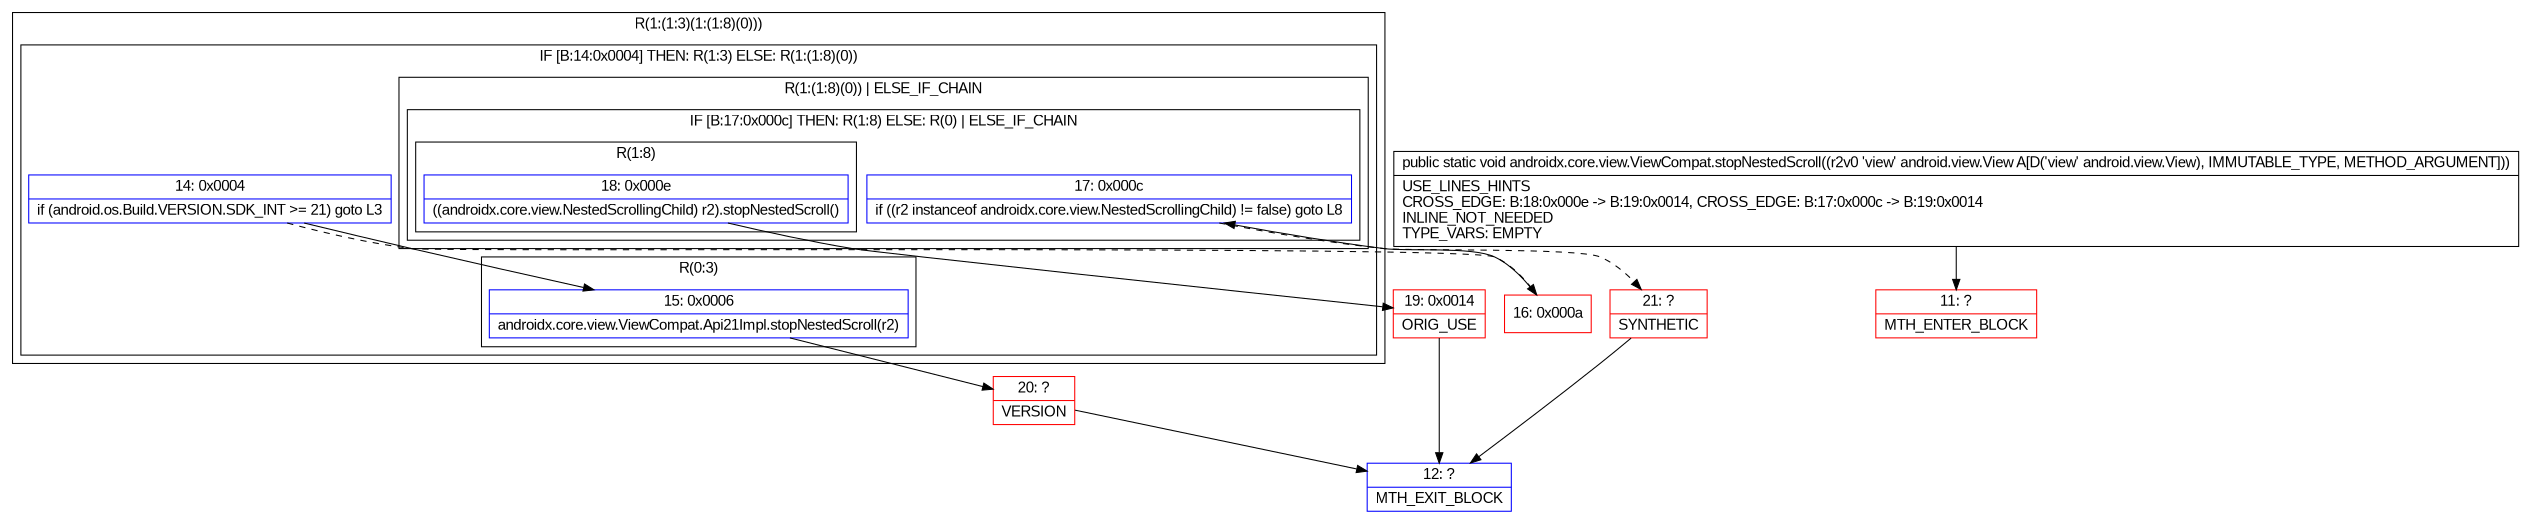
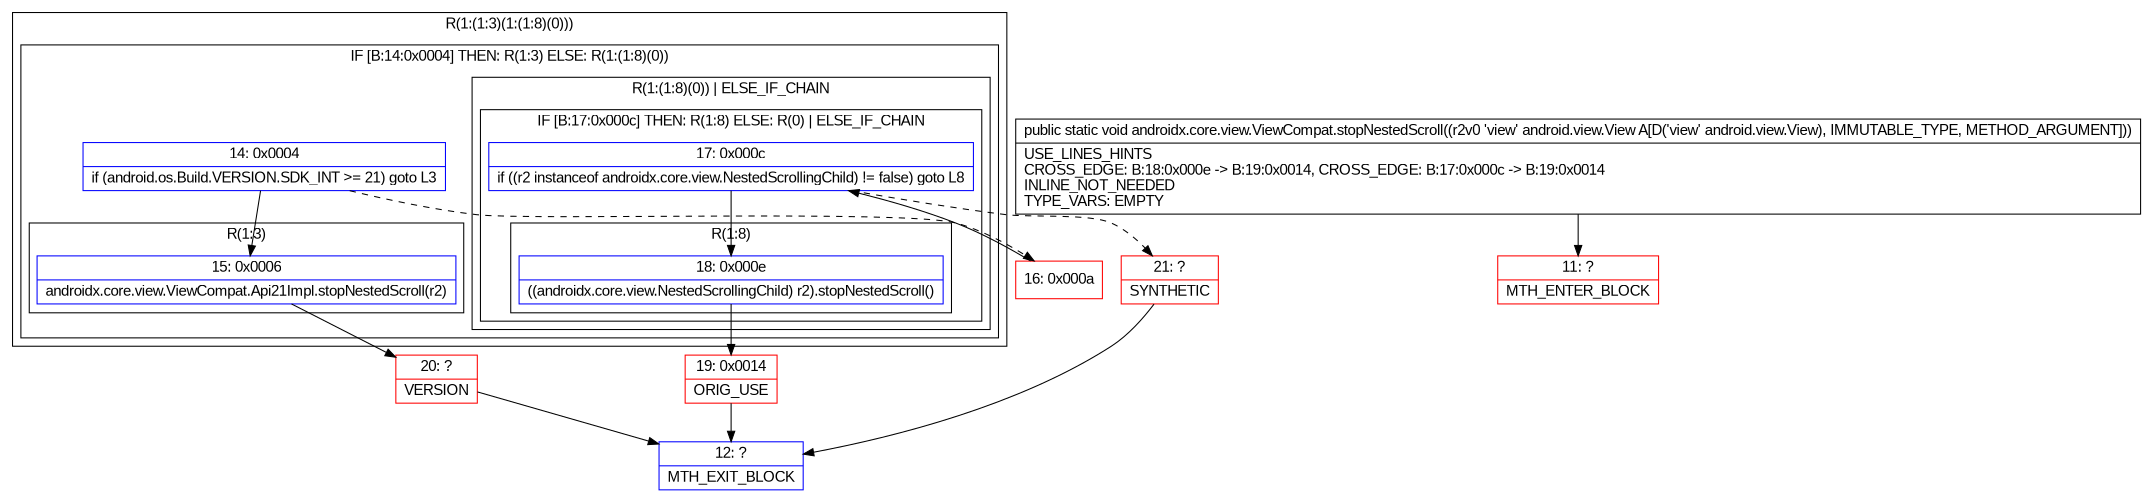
edge "17: 0x000c" -> "18: 0x000e": added
cluster "R(0:3)": label "R(0:3)" -> "R(1:3)"
